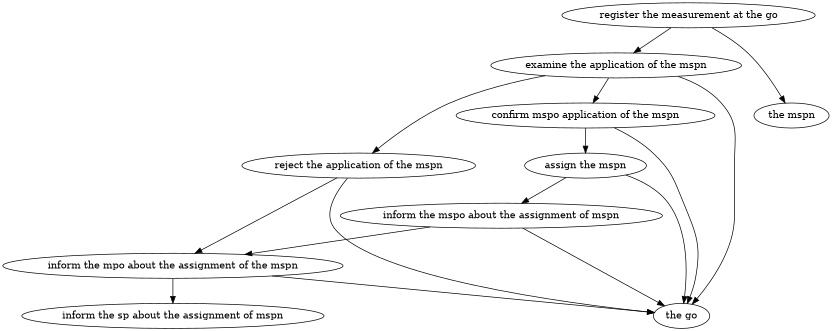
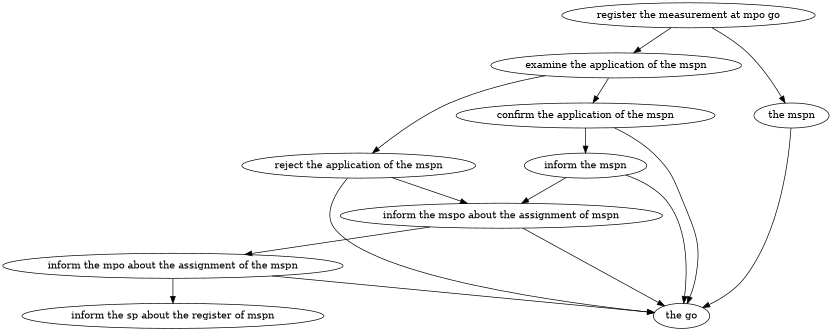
node "register the measurement at the go": label "register the measurement at the go" -> "register the measurement at mpo go"
node "confirm mspo application of the mspn": label "confirm mspo application of the mspn" -> "confirm the application of the mspn"
node "assign the mspn": label "assign the mspn" -> "inform the mspn"
edge "examine the application of the mspn" -> "the go": now "the mspn" -> "the go"
edge "reject the application of the mspn" -> "inform the mpo about the assignment of the mspn": now "reject the application of the mspn" -> "inform the mspo about the assignment of mspn"
node "inform the sp about the assignment of mspn": label "inform the sp about the assignment of mspn" -> "inform the sp about the register of mspn"
